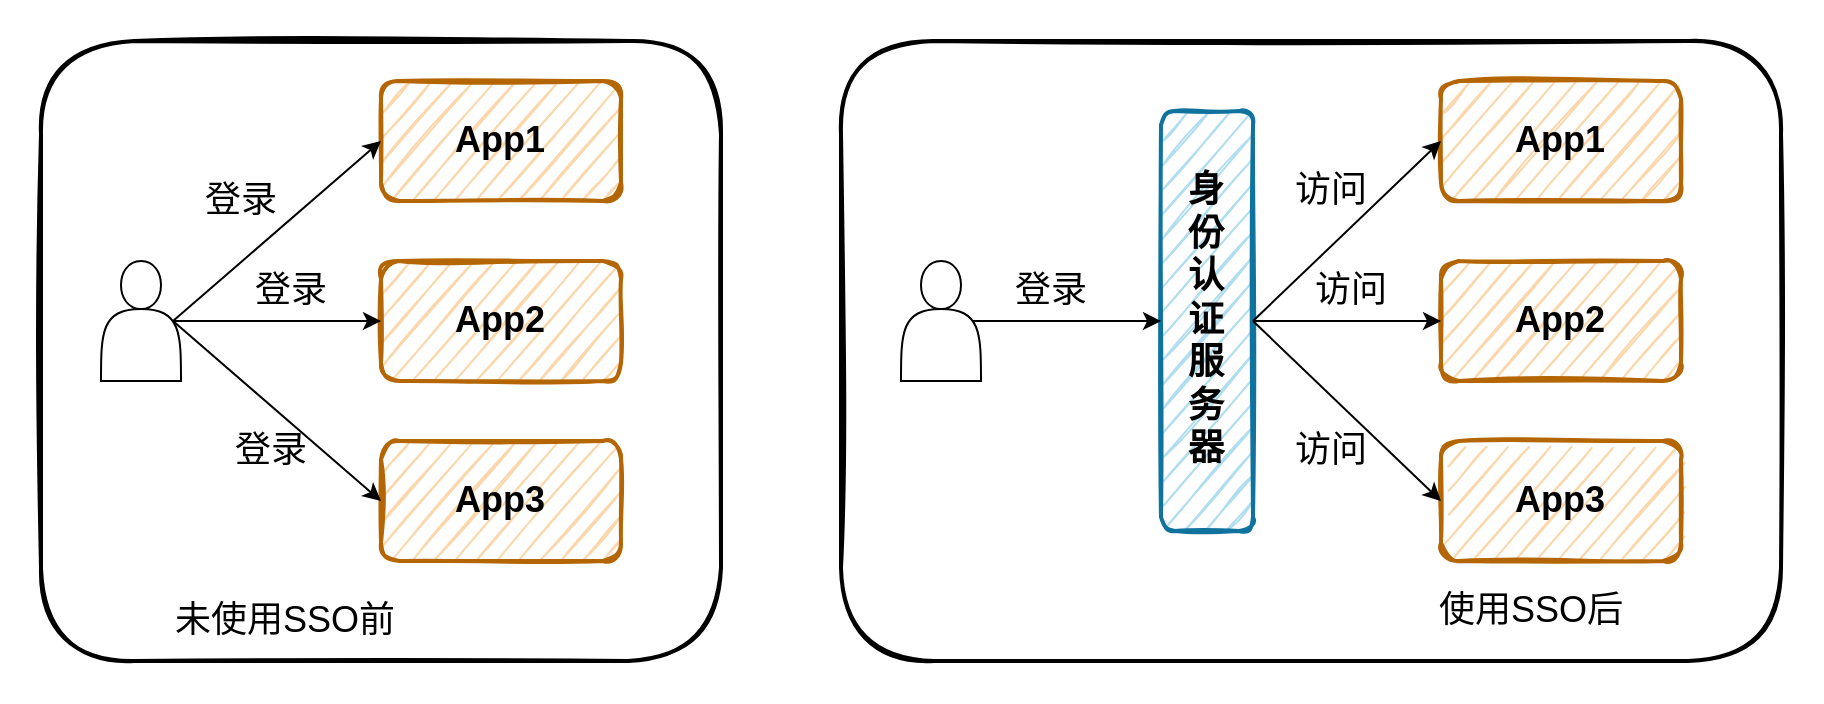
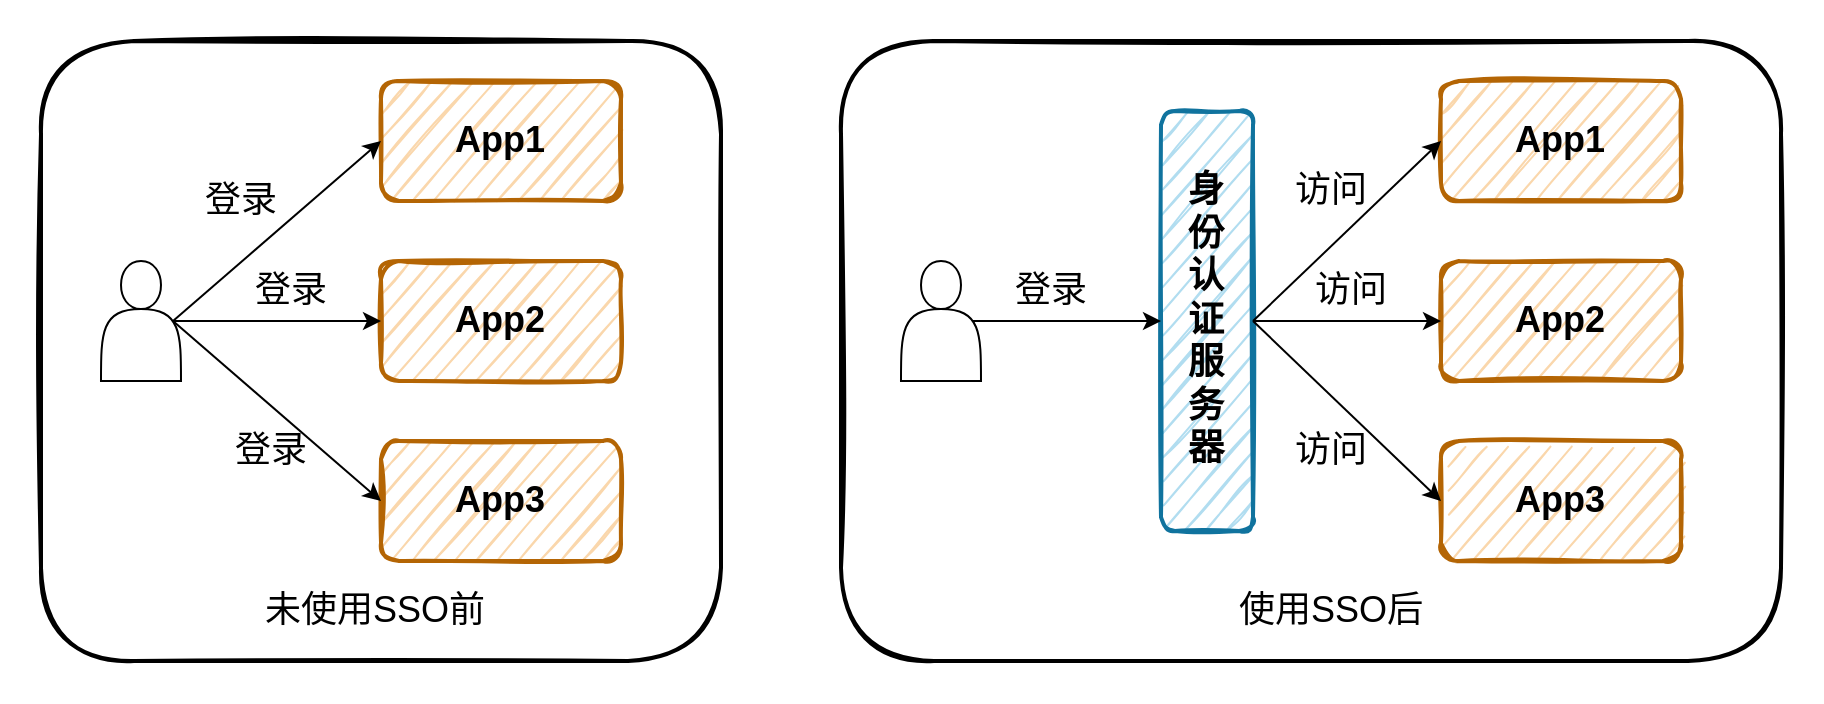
node "使用SSO后": moved (1531, 611) -> (1331, 611)
node "未使用SSO前": moved (286, 621) -> (376, 611)
